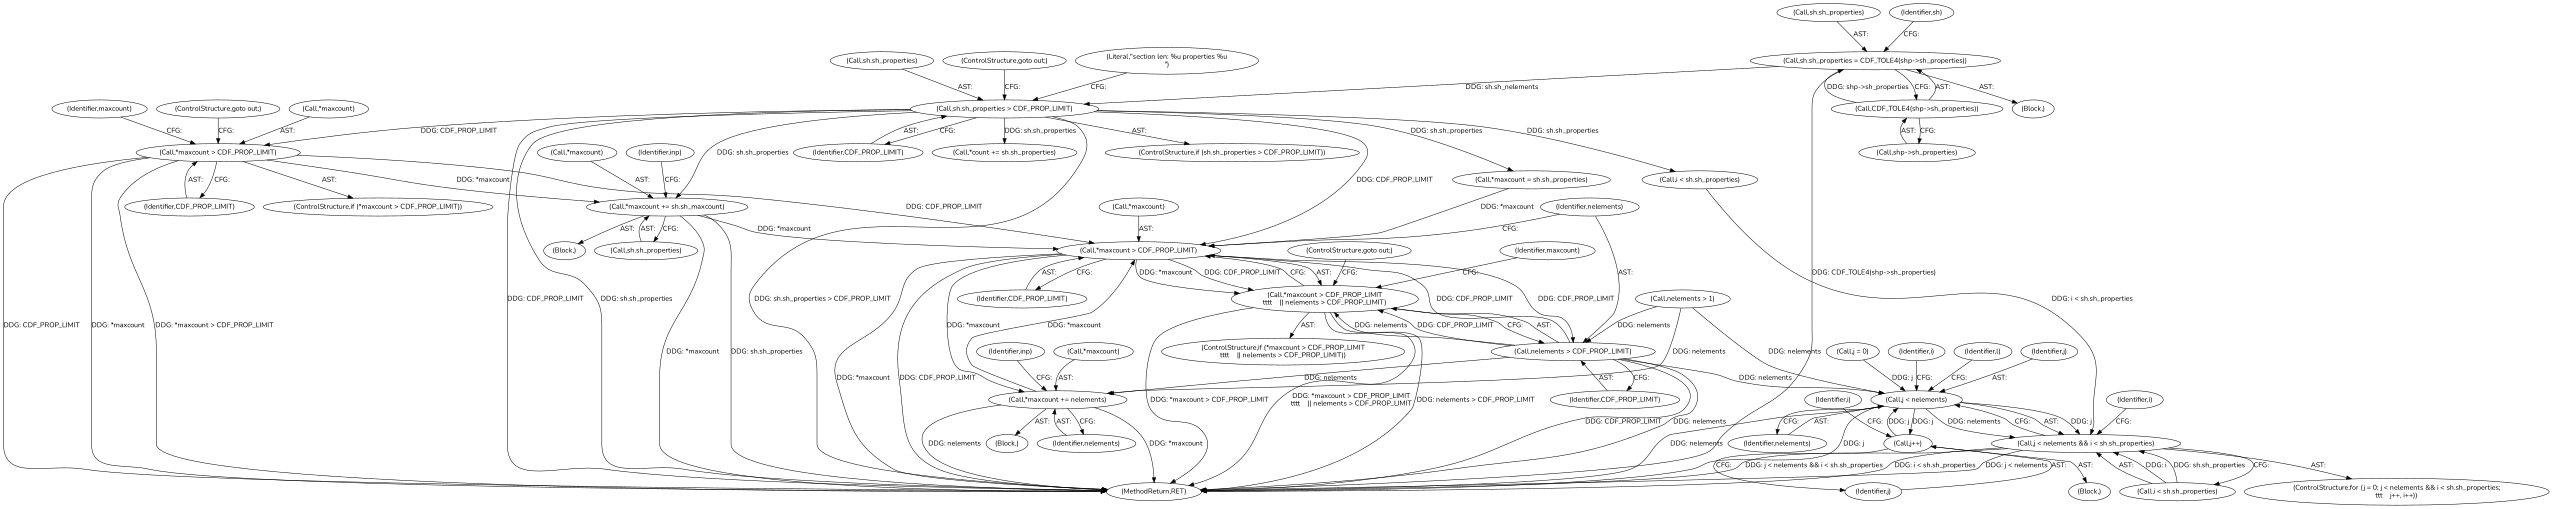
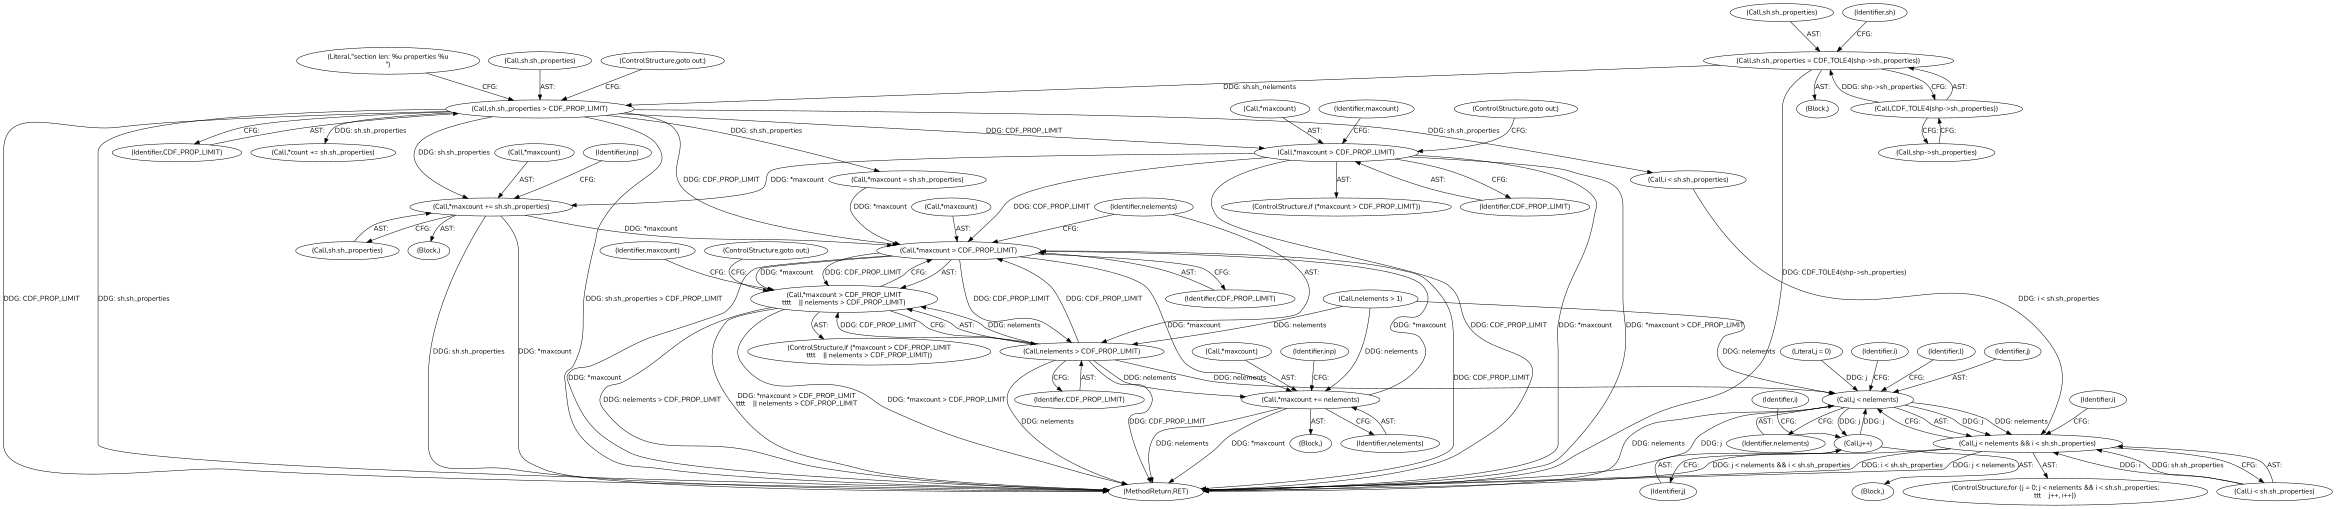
edge "(Call,shp->sh_properties)" -> "(Call,CDF_TOLE4(shp->sh_properties))": label "AST: " -> "CFG: "
node "(ControlStructure,if (sh.sh_properties > CDF_PROP_LIMIT))": removed
node "(Call,*maxcount += sh.sh_maxcount)": label "(Call,*maxcount += sh.sh_maxcount)" -> "(Call,*maxcount += sh.sh_properties)"
node "(Call,j = 0)": label "(Call,j = 0)" -> "(Literal,j = 0)"
